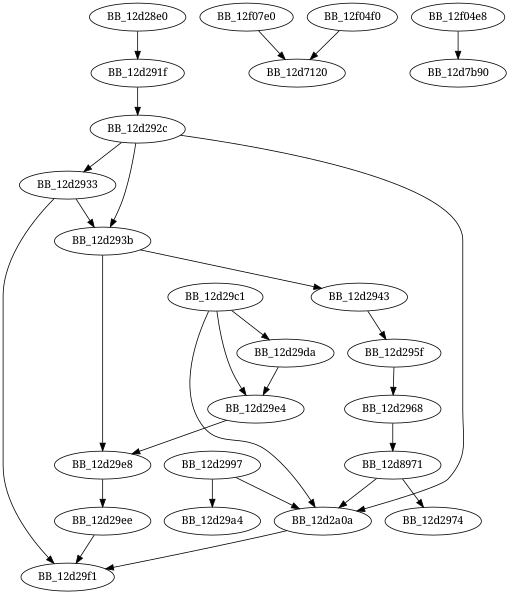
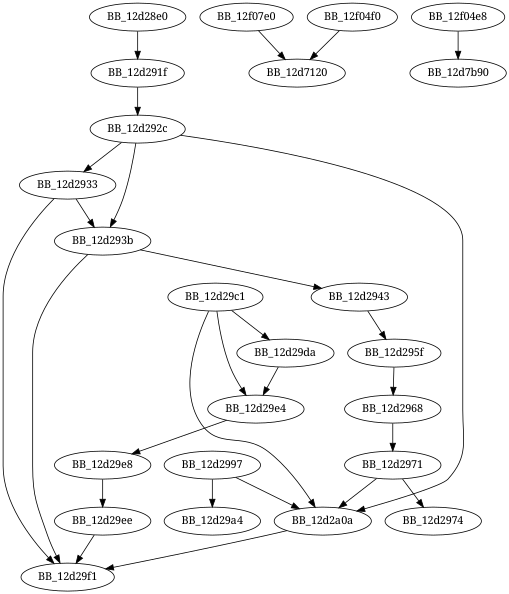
edge "BB_12d293b" -> "BB_12d29e8": now "BB_12d293b" -> "BB_12d29f1"
node "BB_12d8971": label "BB_12d8971" -> "BB_12d2971"
